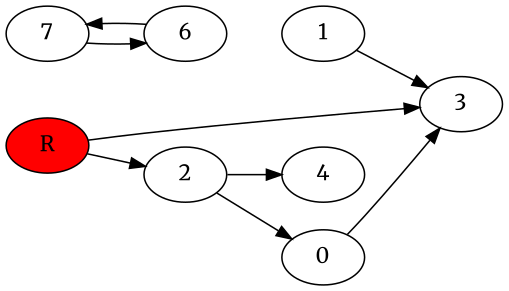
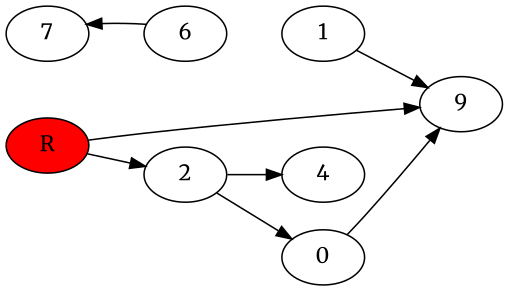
edge "7" -> "6": removed
node "3": label "3" -> "9"
